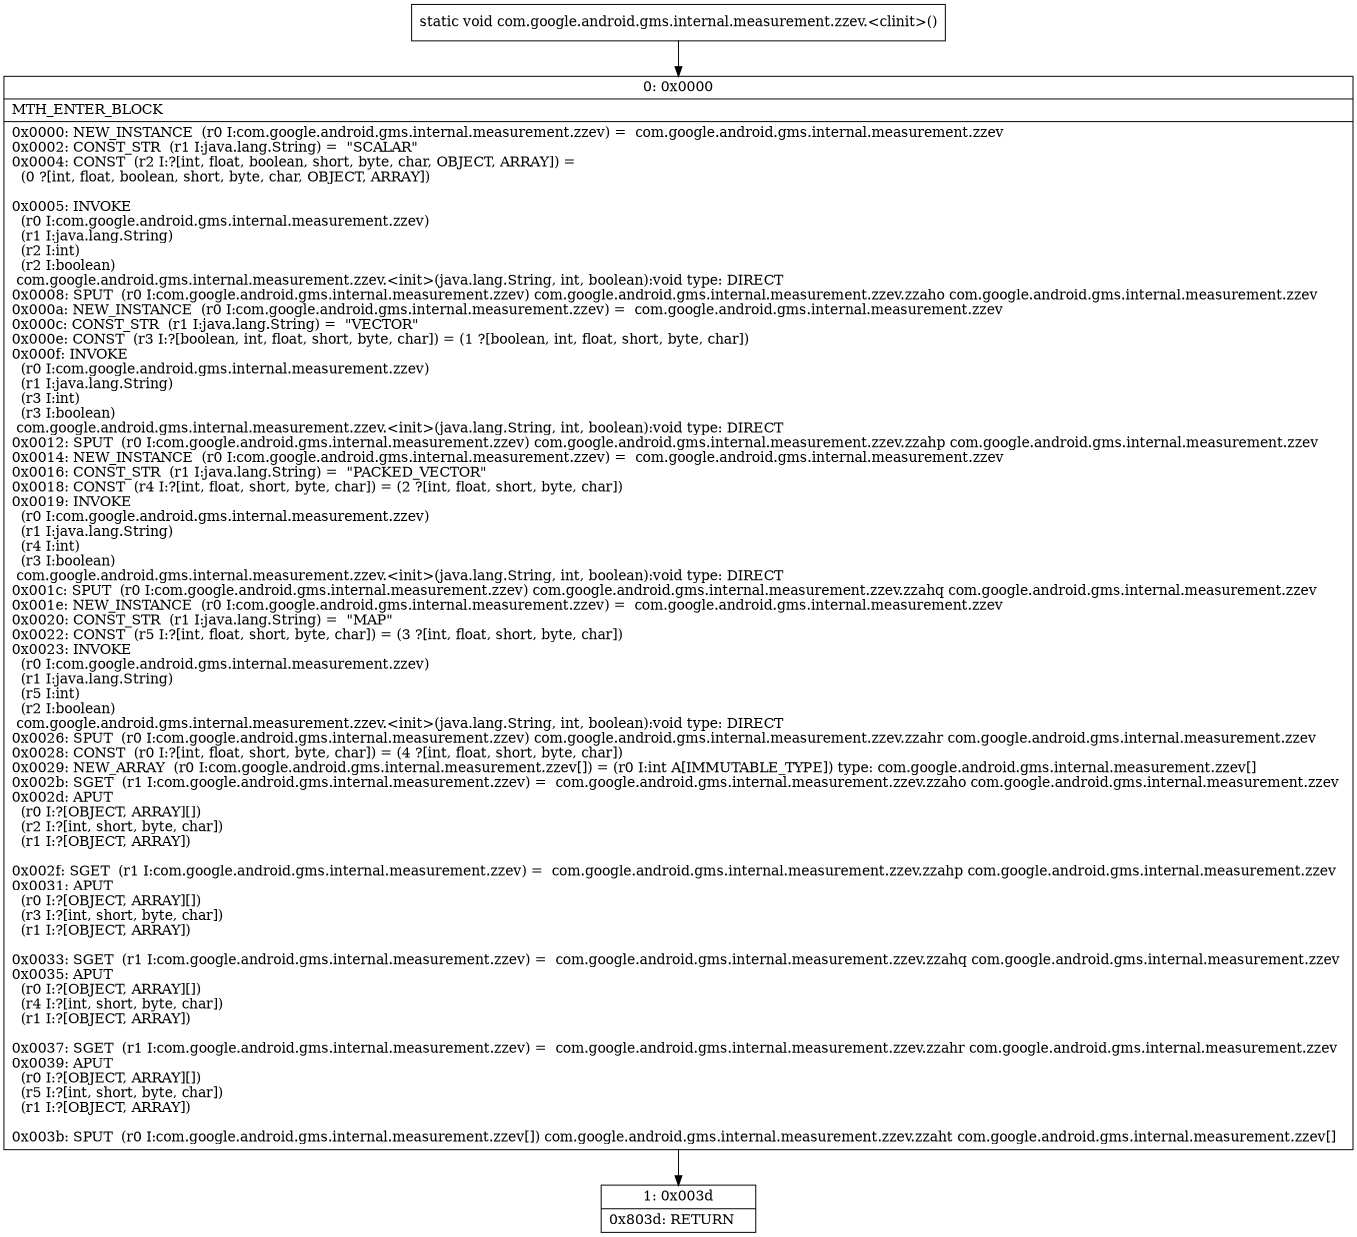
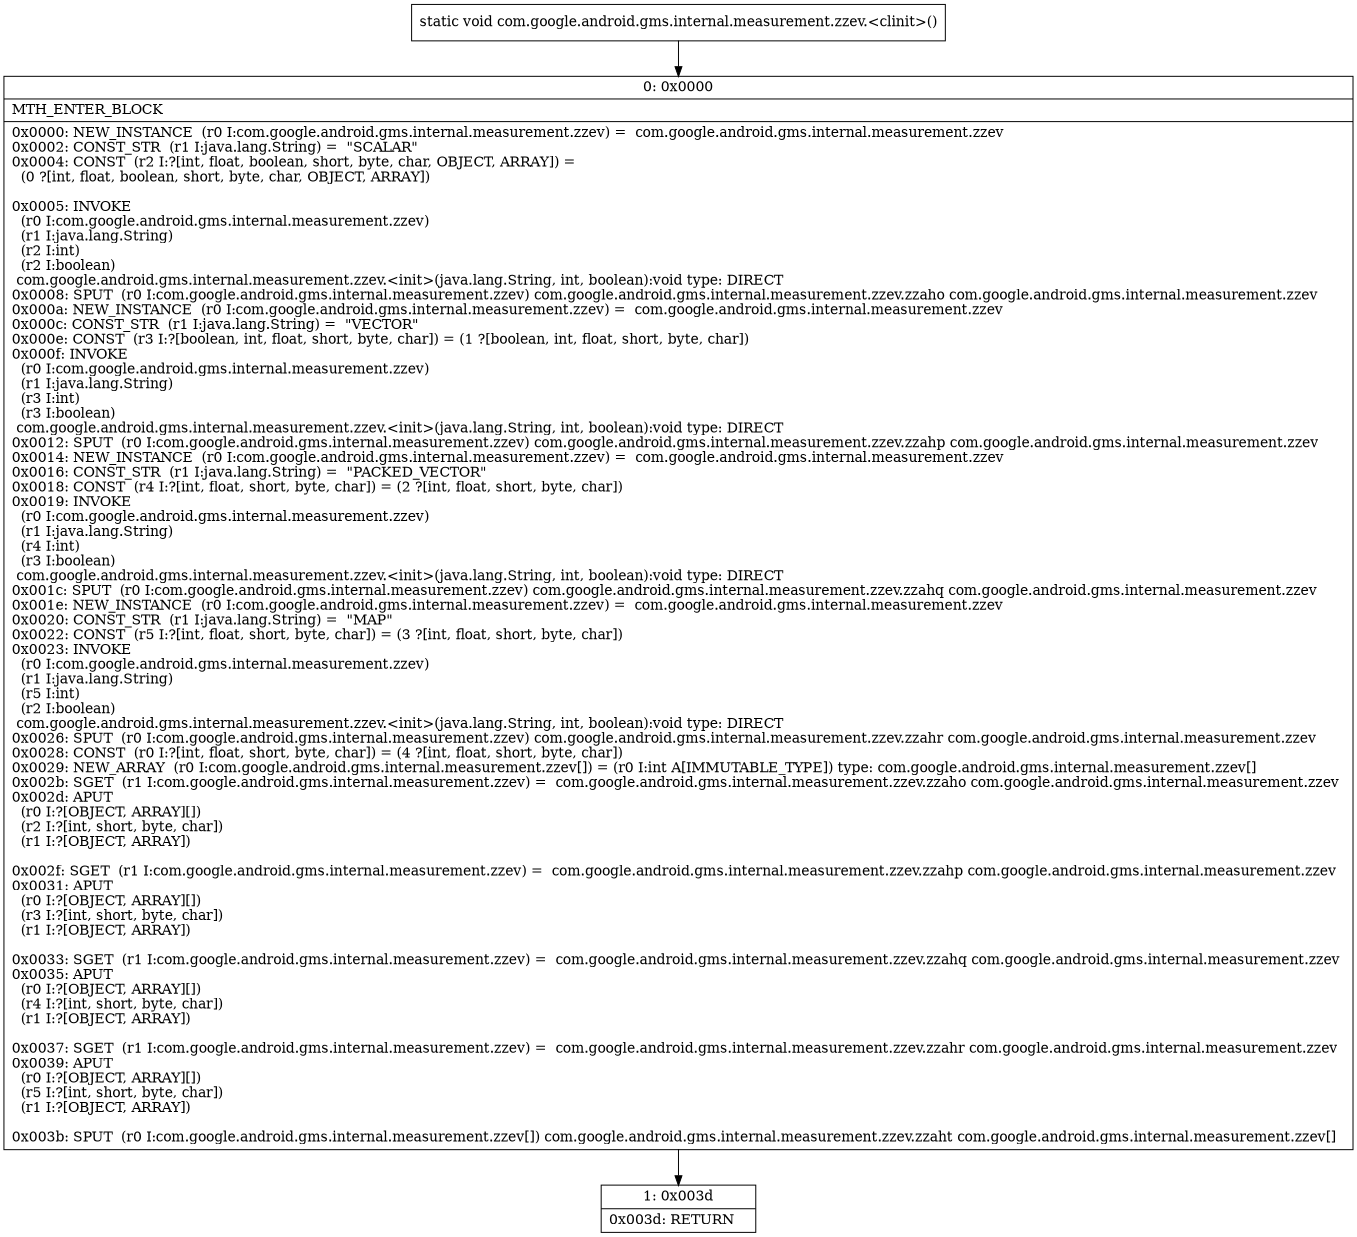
node "1: 0x003d": text "0x803d: RETURN" -> "0x003d: RETURN"
